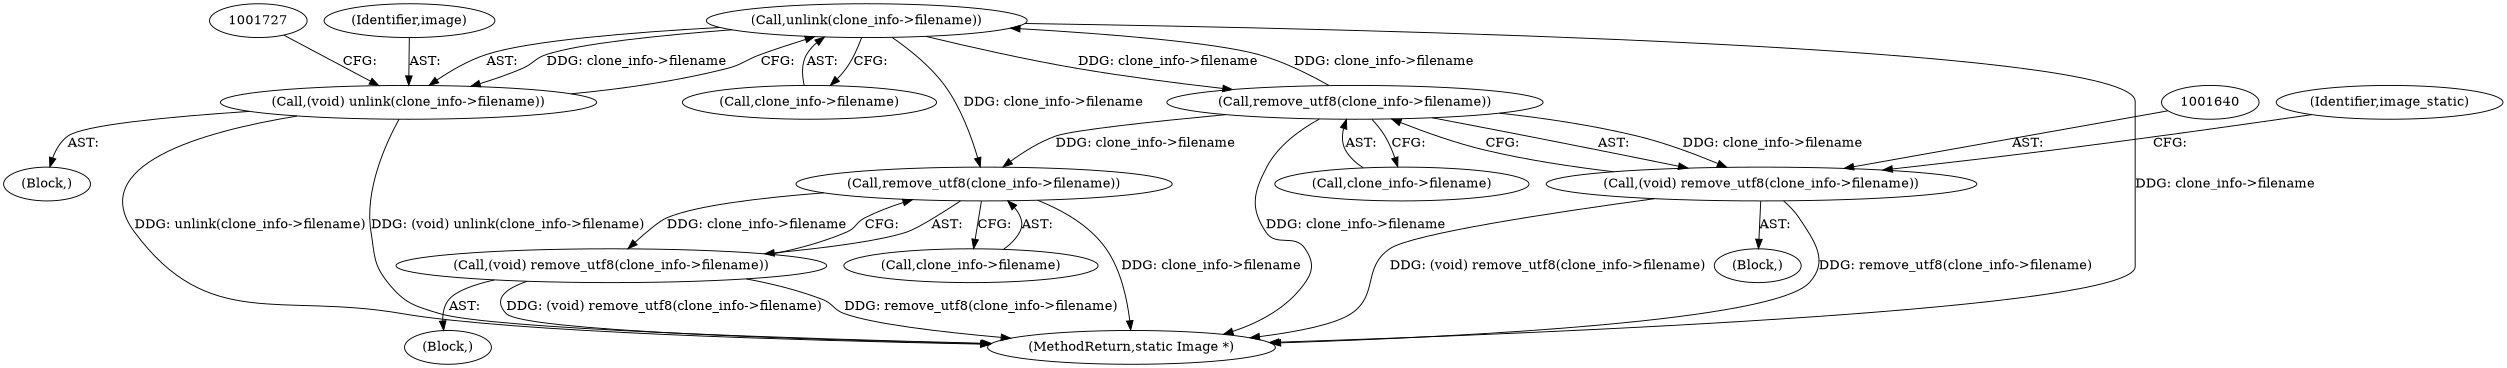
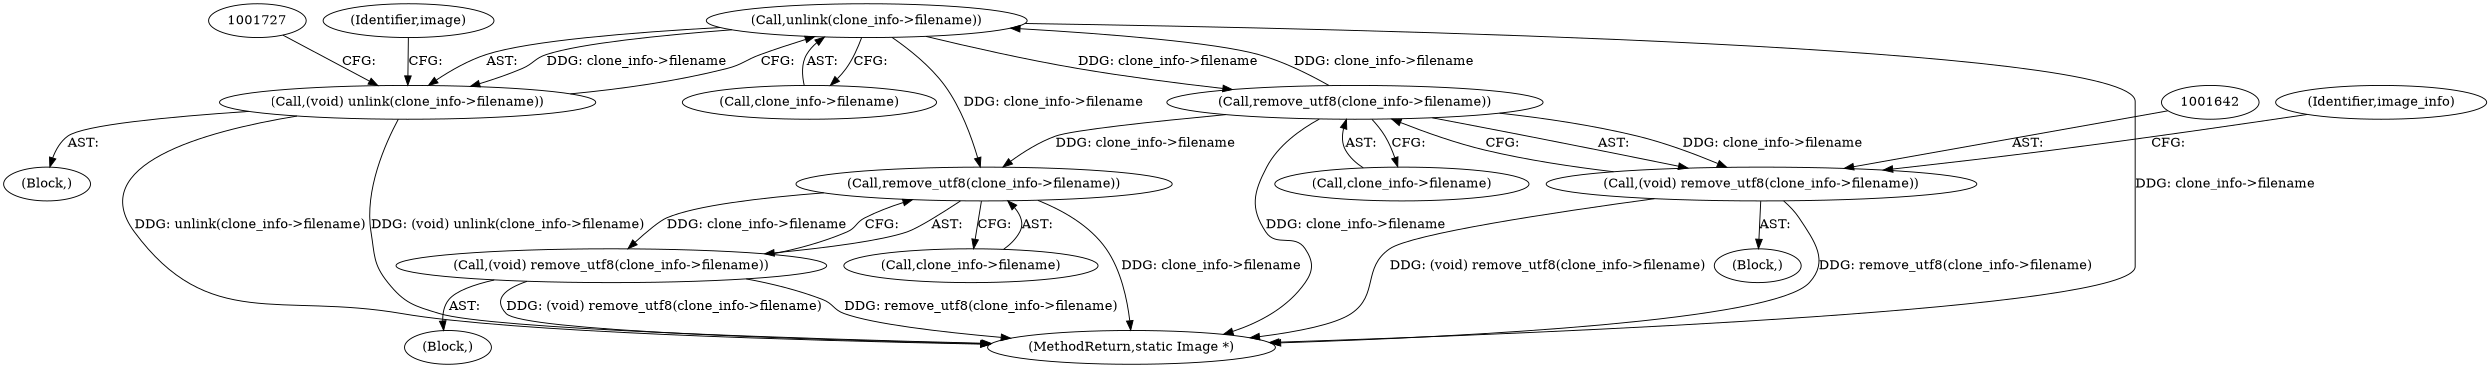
edge "(Identifier,image)" -> "(Call,(void) unlink(clone_info->filename))": label "AST: " -> "CFG: "
node "1001640": label "1001640" -> "1001642"
node "(Identifier,image_static)": label "(Identifier,image_static)" -> "(Identifier,image_info)"
